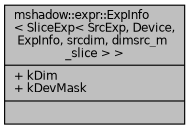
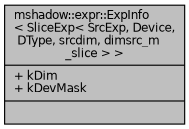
node "mshadow::expr::ExpInfo": text "ExpInfo, srcdim, dimsrc_m" -> "DType, srcdim, dimsrc_m"
